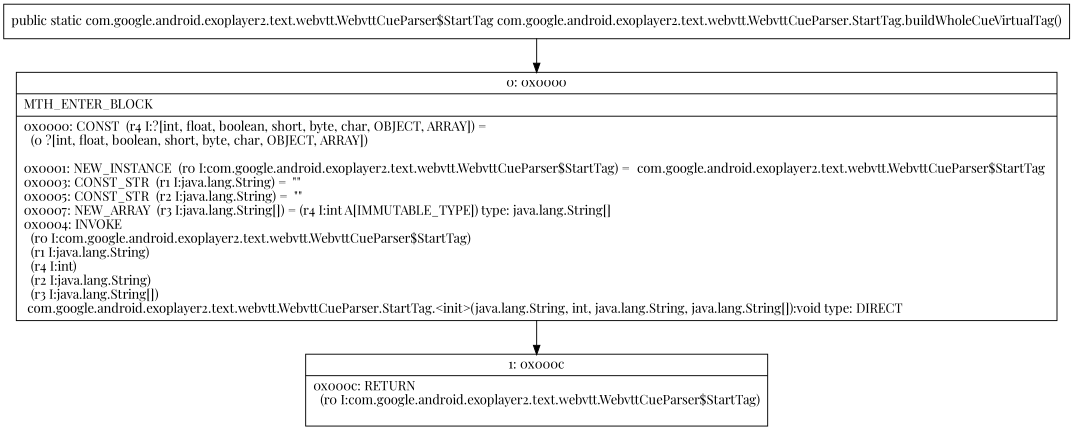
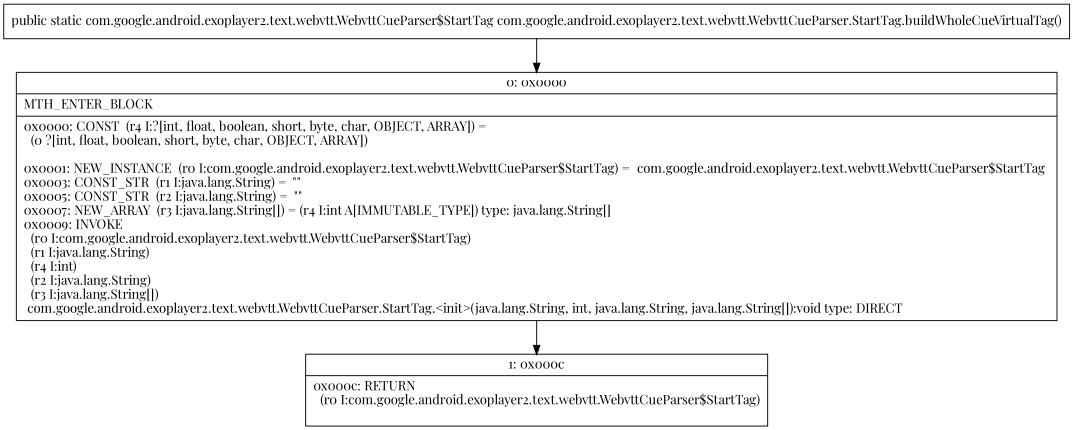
node "0: 0x0000": text "0x0004: INVOKE" -> "0x0009: INVOKE"
